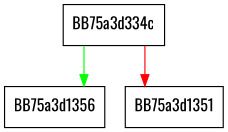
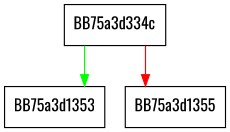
node "BB75a3d1356": label "BB75a3d1356" -> "BB75a3d1353"
node "BB75a3d1351": label "BB75a3d1351" -> "BB75a3d1355"
